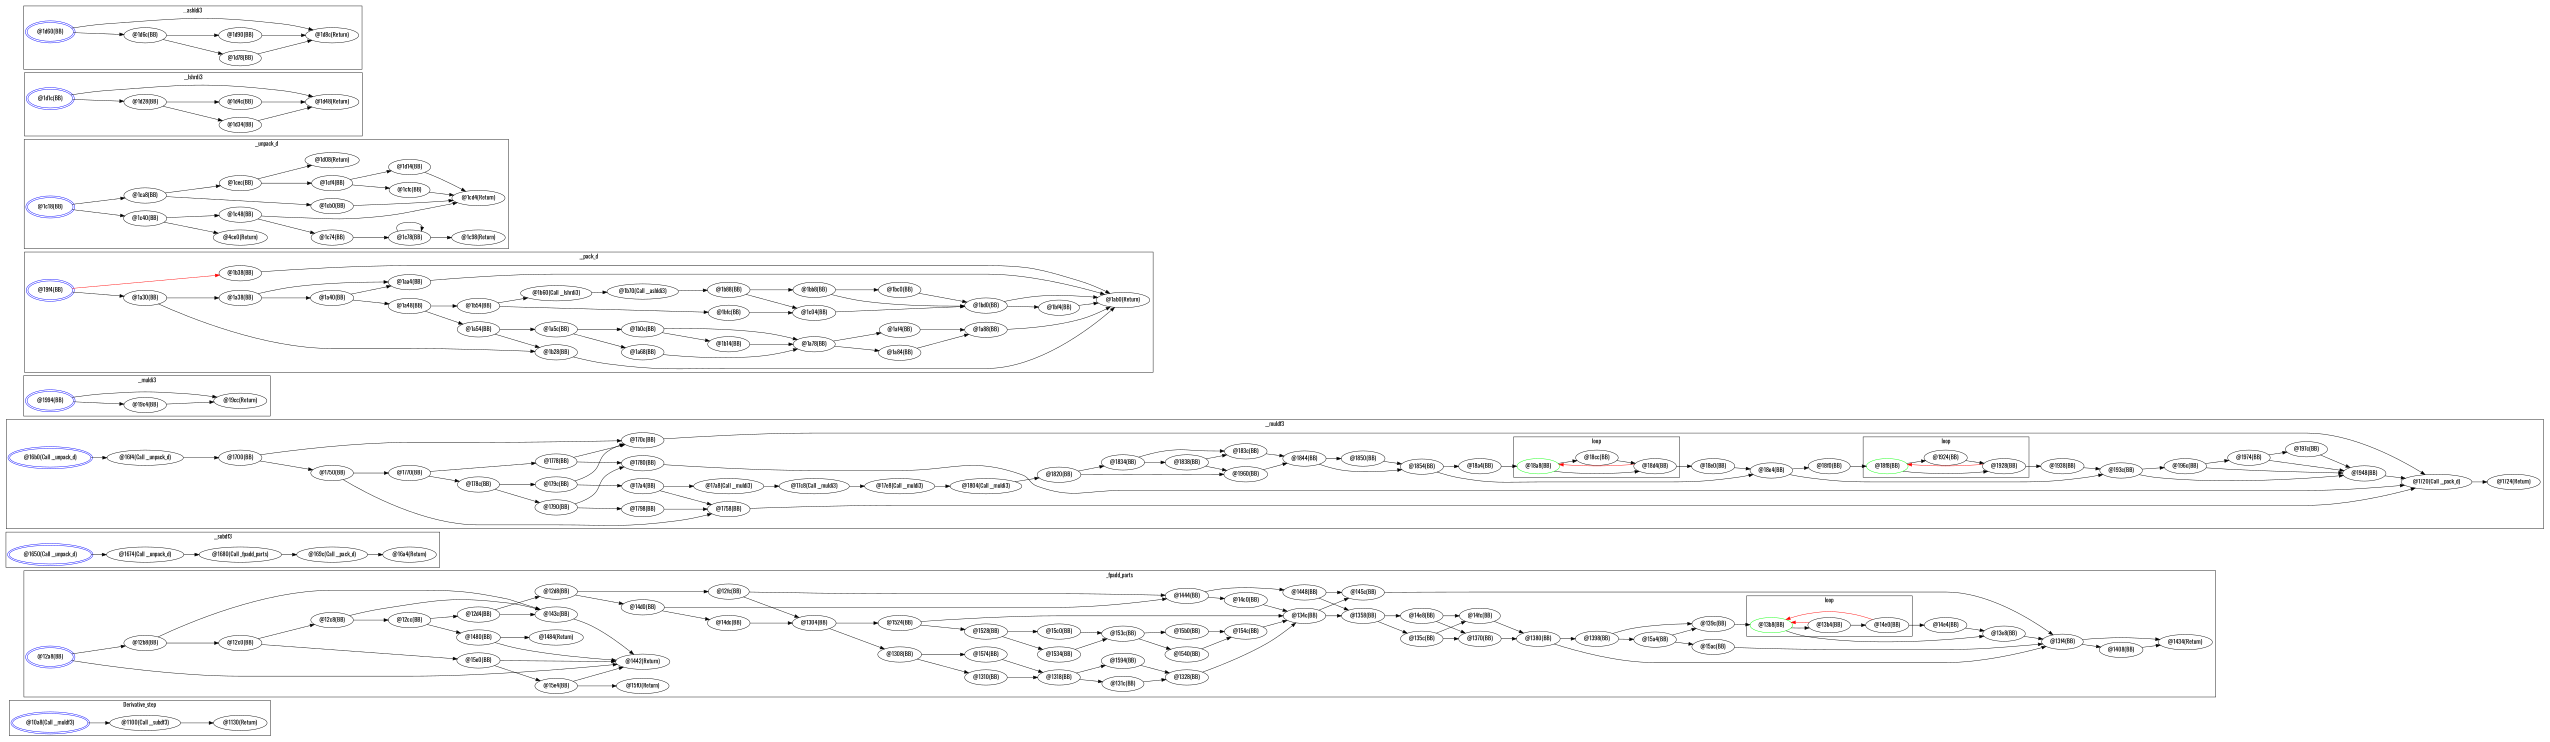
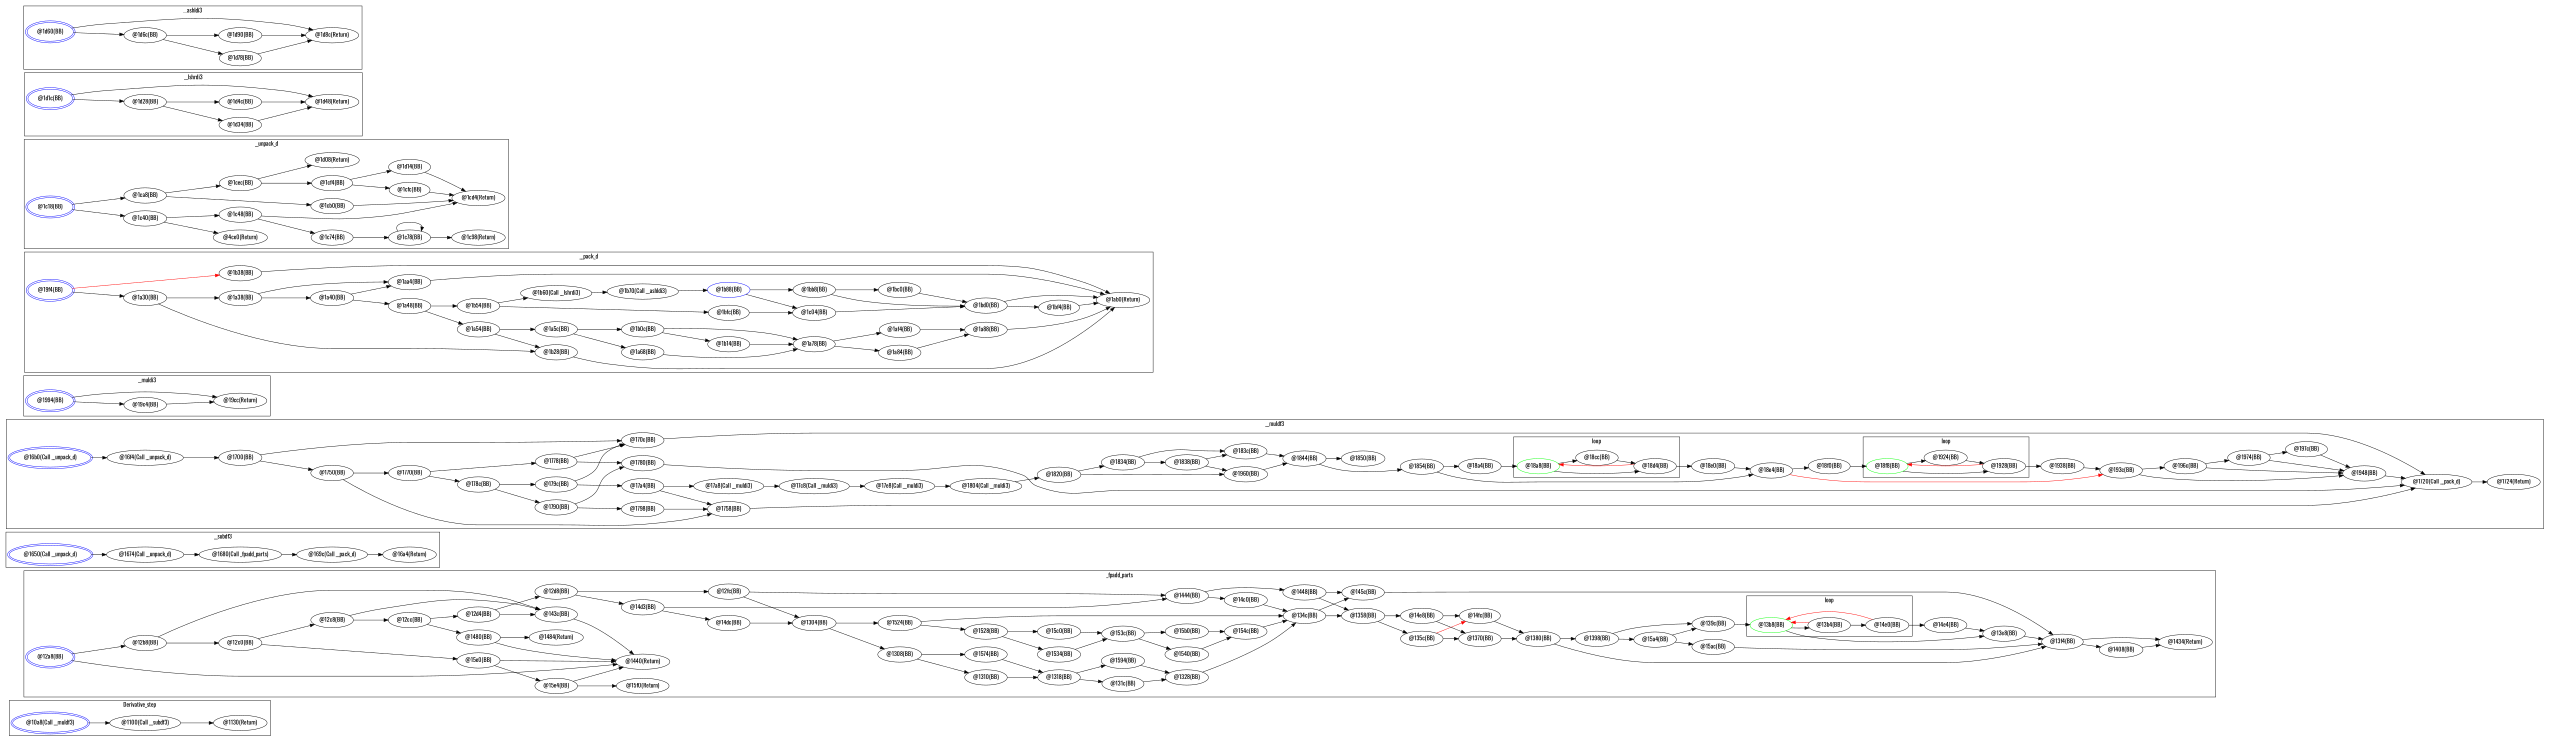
node "@1b88(BB)": color black -> blue
edge "@1850(BB)" -> "@1854(BB)": removed
edge "@18e4(BB)" -> "@193c(BB)": color black -> red
node "@14d0(BB)": label "@14d0(BB)" -> "@14d3(BB)"
edge "@135c(BB)" -> "@14fc(BB)": color black -> red
node "@1442(Return)": label "@1442(Return)" -> "@1440(Return)"
